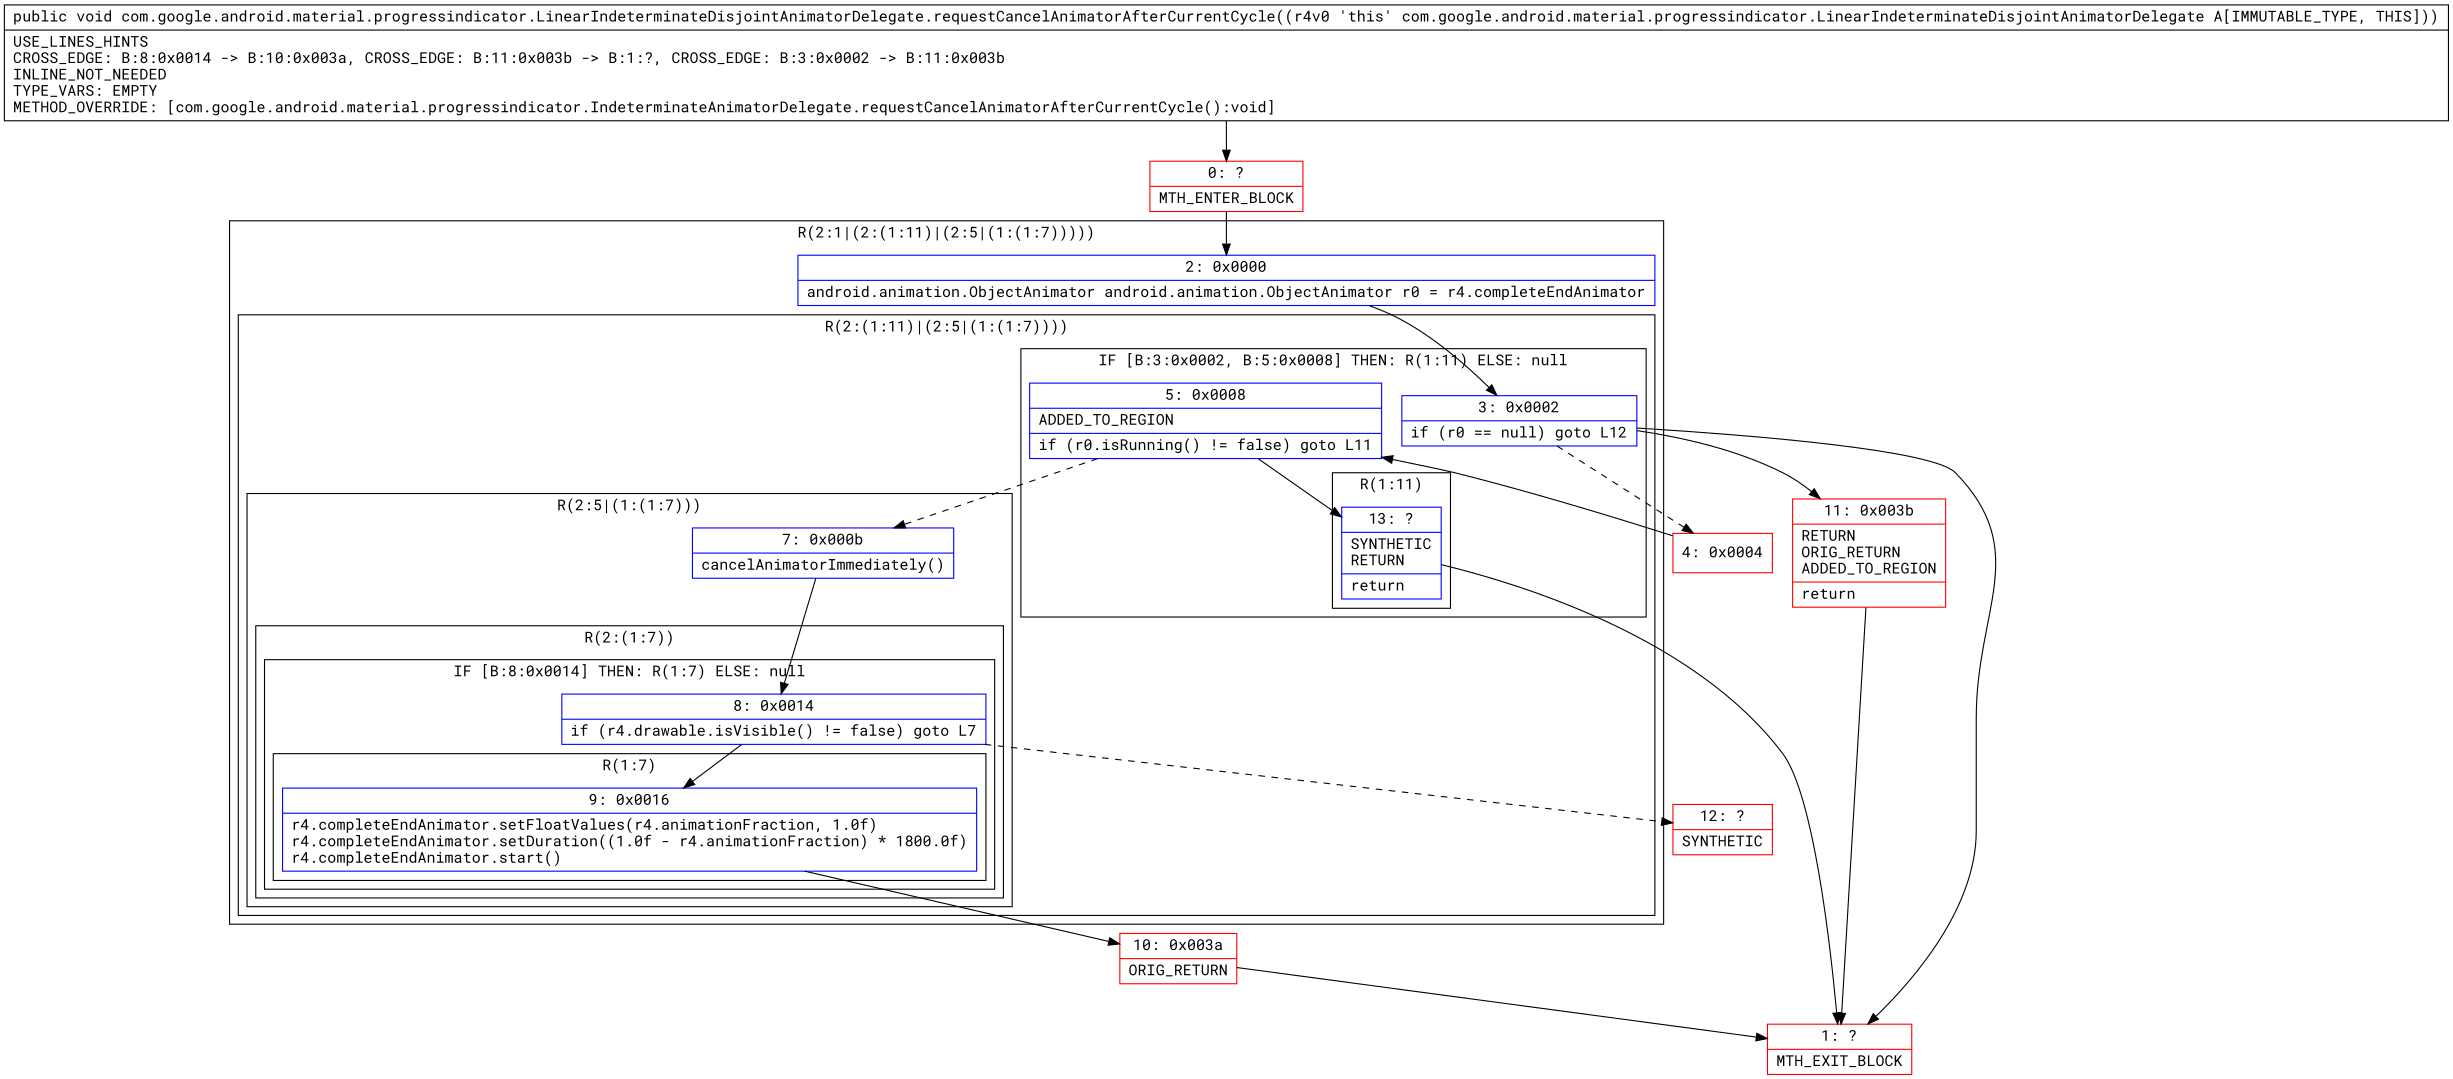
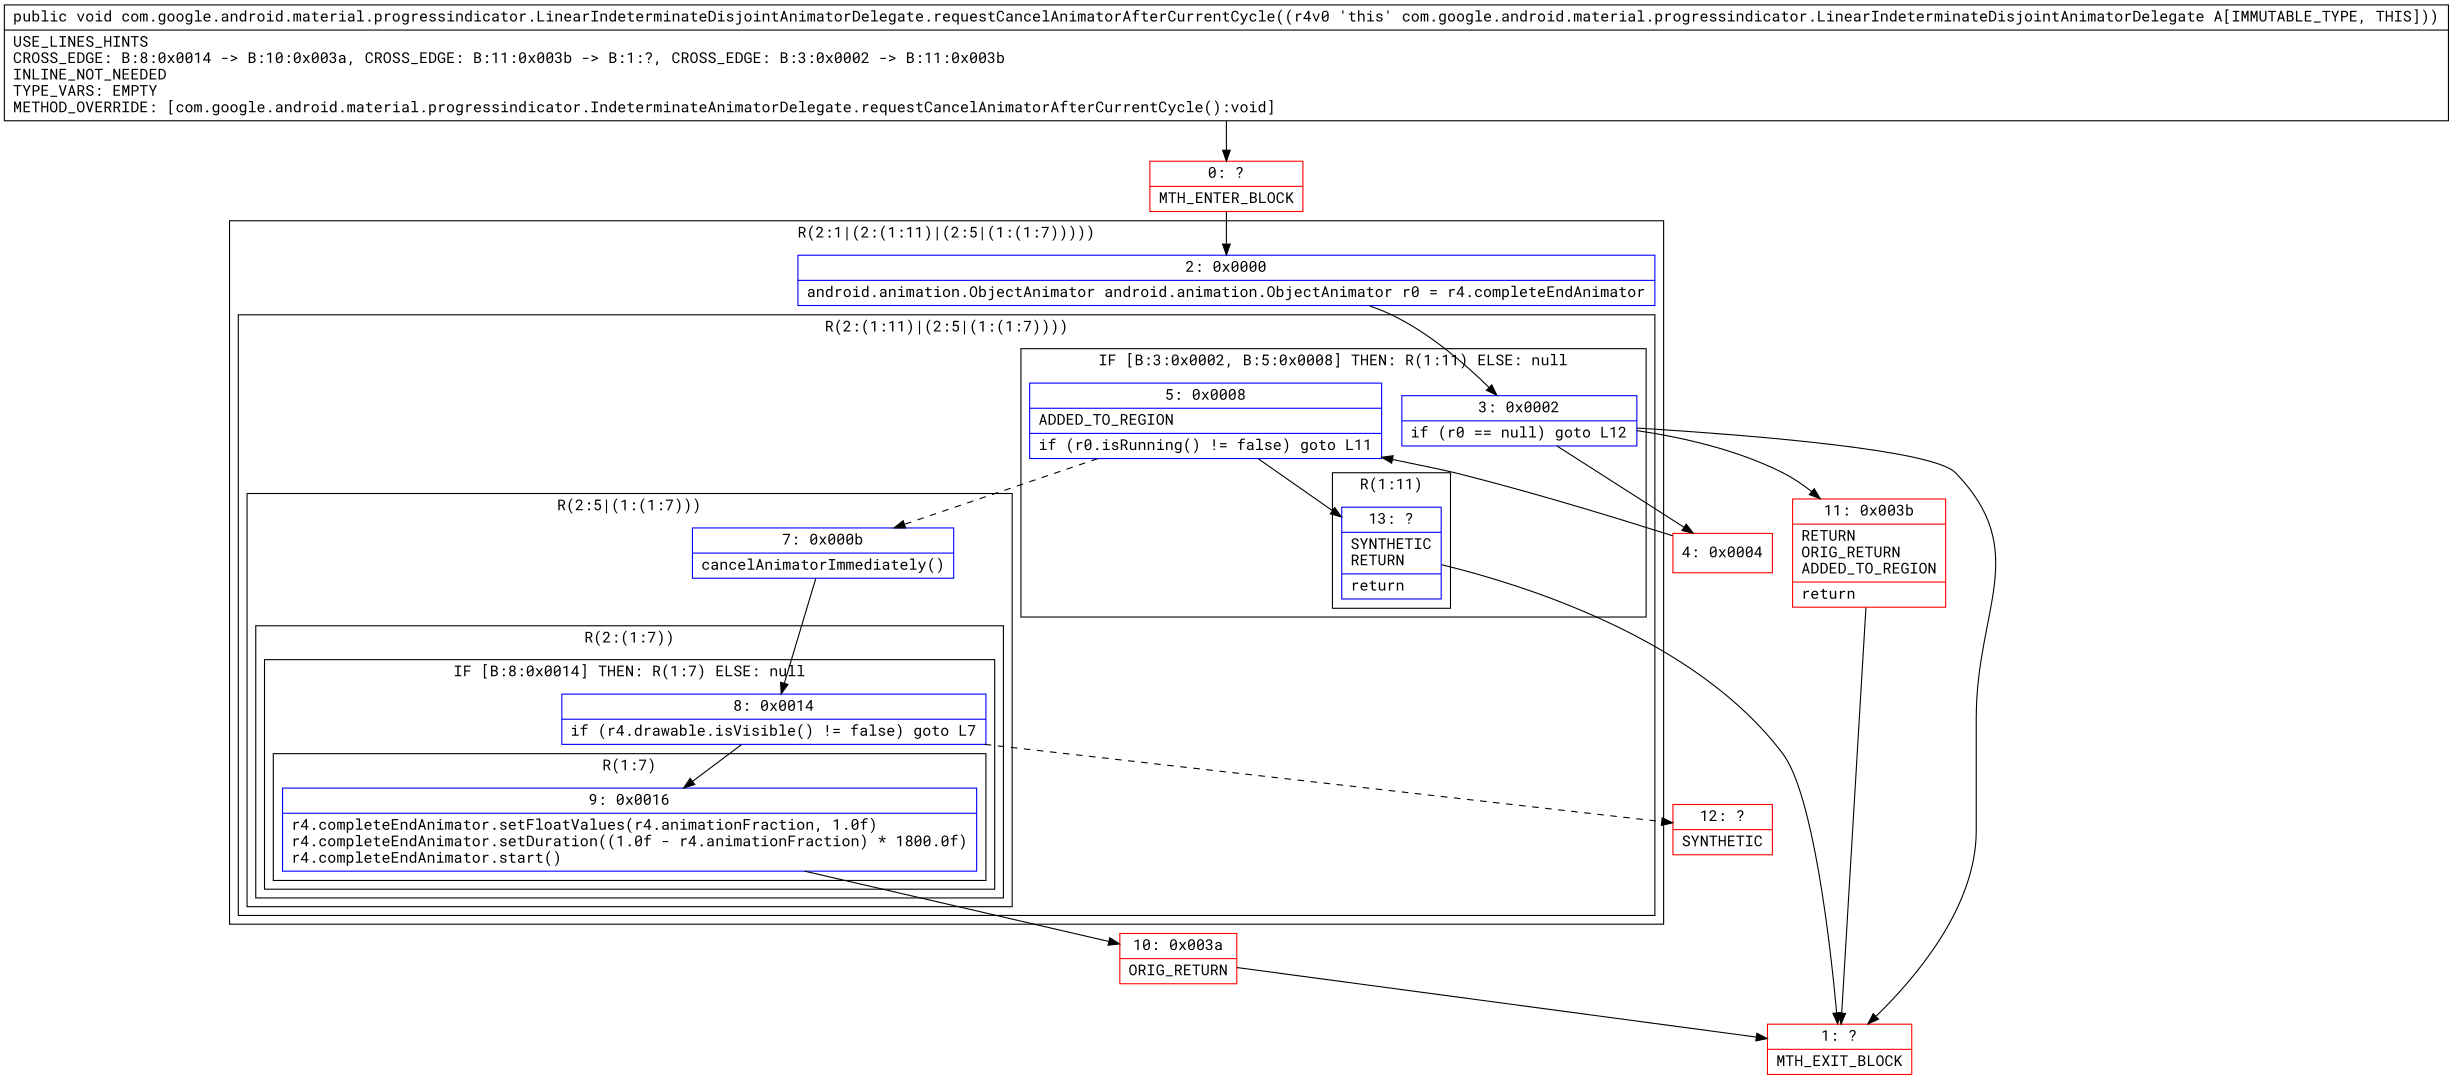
edge "3: 0x0002" -> "4: 0x0004": style dashed -> solid
